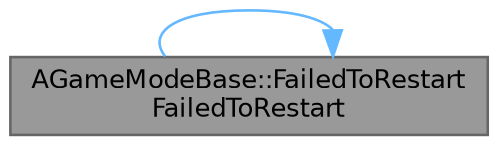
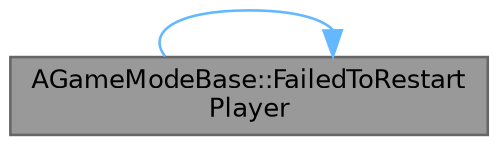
node "AGameModeBase::FailedToRestart FailedToRestart": label "AGameModeBase::FailedToRestart FailedToRestart" -> "AGameModeBase::FailedToRestart Player"
